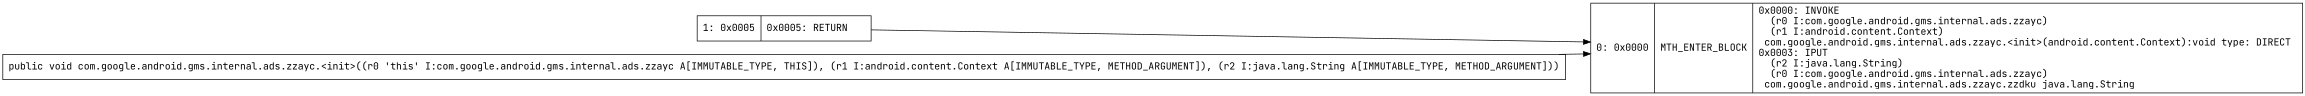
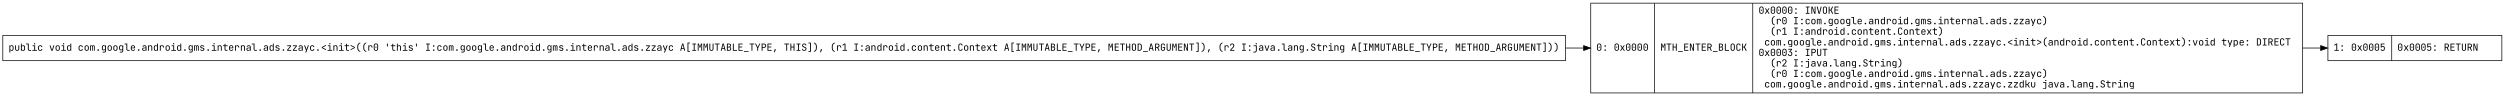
edge "1: 0x0005" -> "0: 0x0000": reversed
